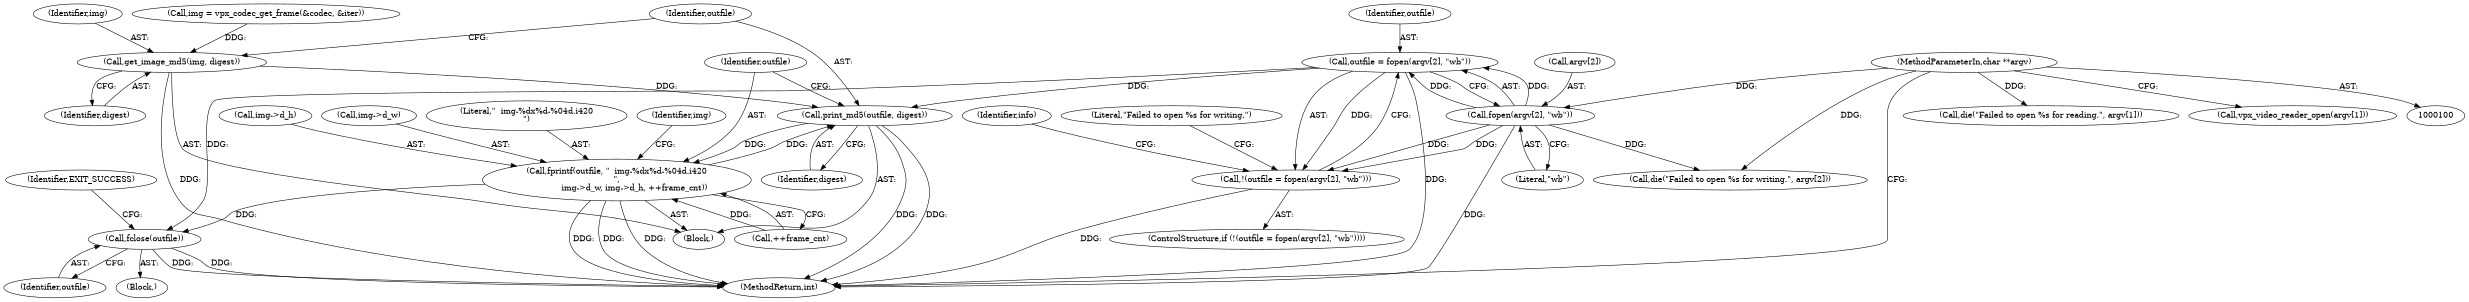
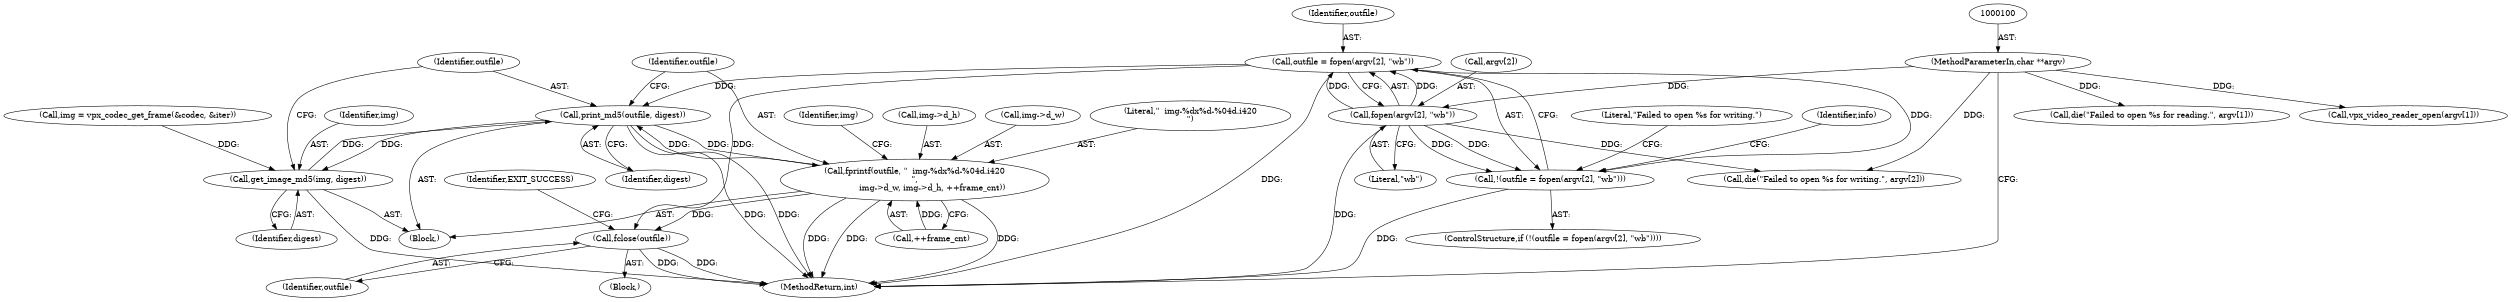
edge "(MethodParameterIn,char **argv)" -> "1000100": reversed
edge "(MethodParameterIn,char **argv)" -> "(Call,vpx_video_reader_open(argv[1]))": label "CFG: " -> "DDG: "
edge "(Call,print_md5(outfile, digest))" -> "(Call,get_image_md5(img, digest))": added, label "DDG:"
